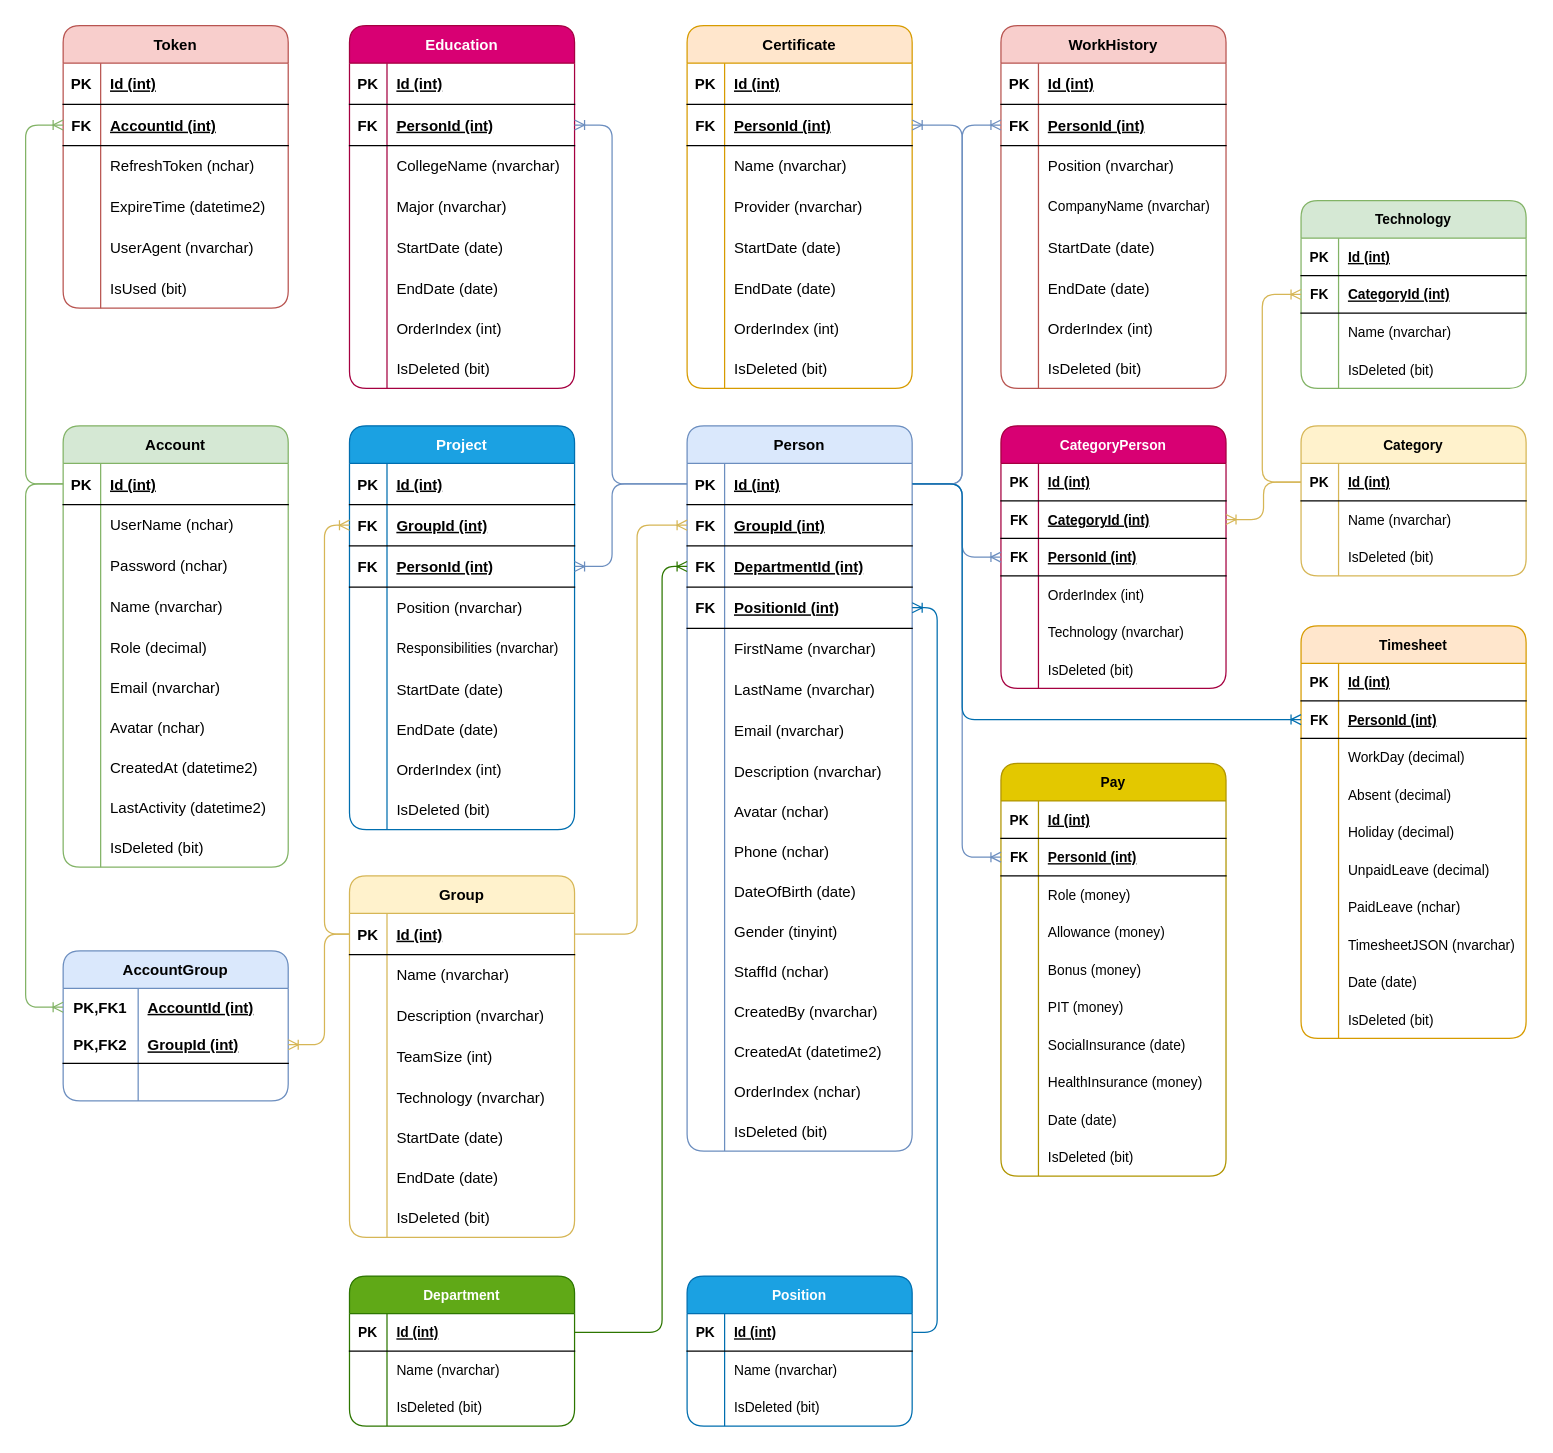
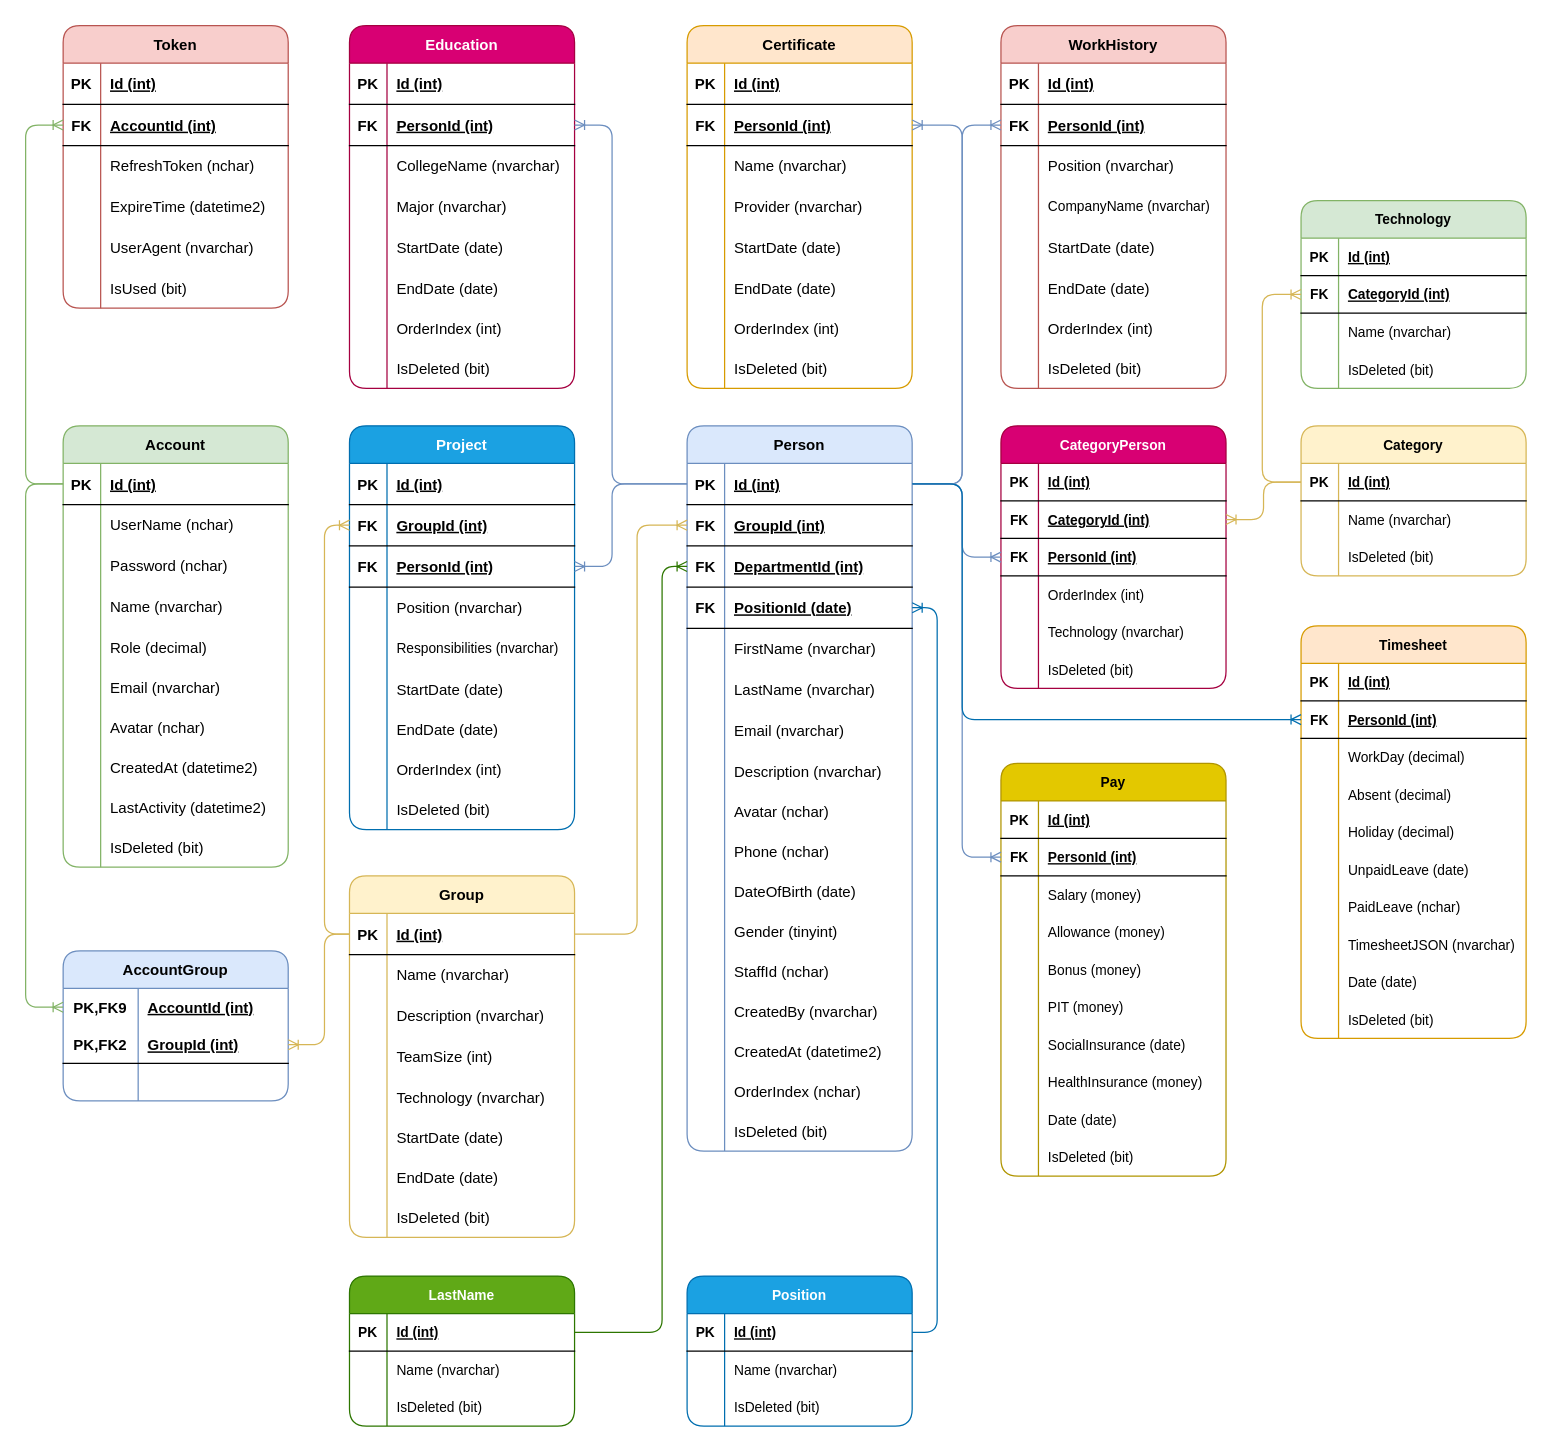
node "PositionId (int)": label "PositionId (int)" -> "PositionId (date)"
node "UnpaidLeave (decimal)": label "UnpaidLeave (decimal)" -> "UnpaidLeave (date)"
node "Role (money)": label "Role (money)" -> "Salary (money)"
node "PK,FK1": label "PK,FK1" -> "PK,FK9"
node "Department": label "Department" -> "LastName"
